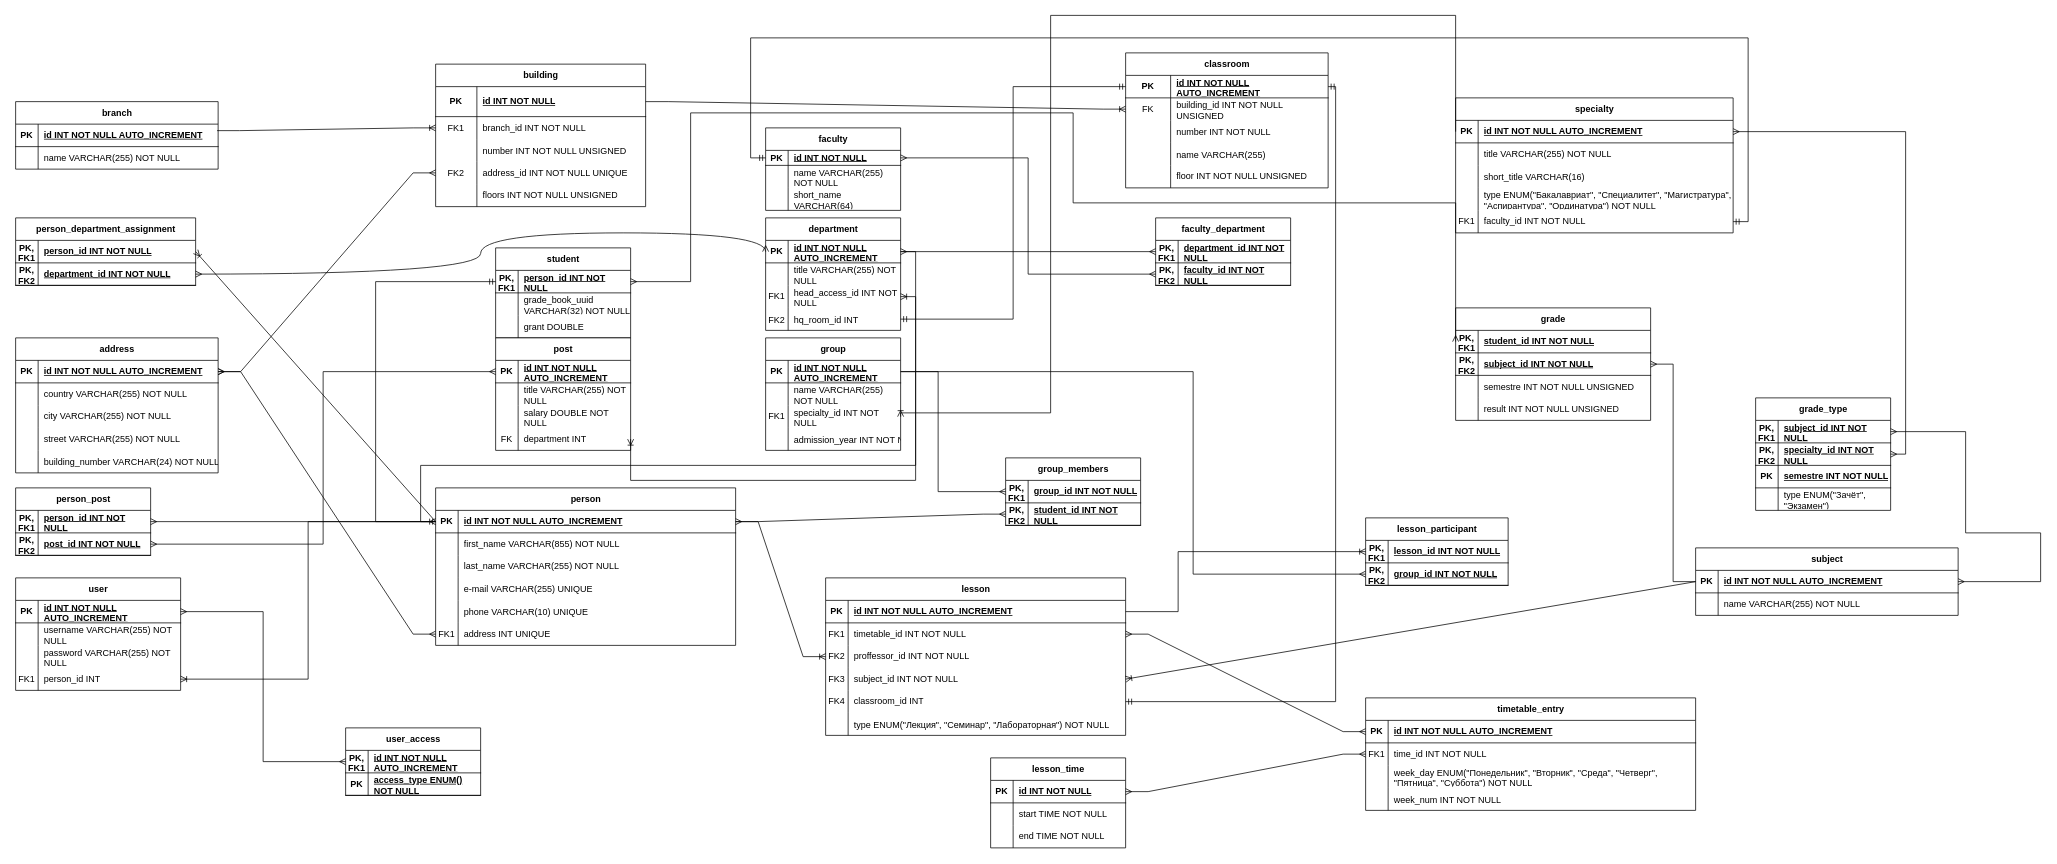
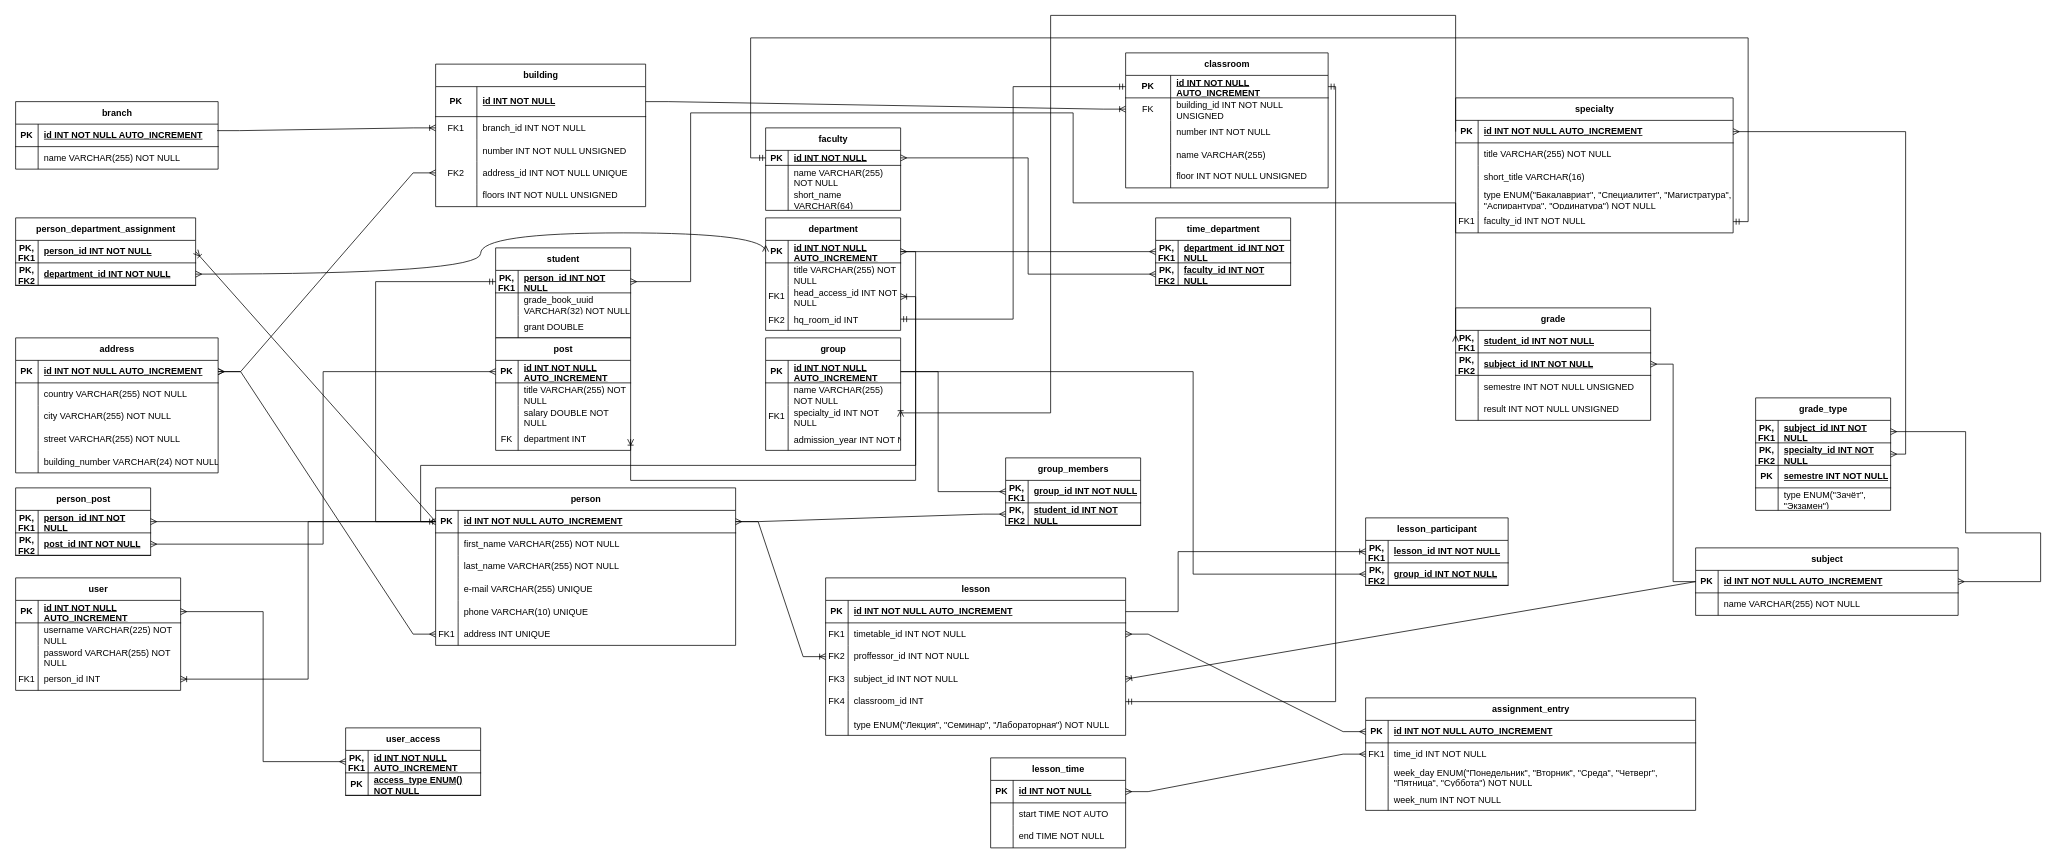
node "faculty_department": label "faculty_department" -> "time_department"
node "first_name VARCHAR(855) NOT NULL": label "first_name VARCHAR(855) NOT NULL" -> "first_name VARCHAR(255) NOT NULL"
node "username VARCHAR(255) NOT NULL": label "username VARCHAR(255) NOT NULL" -> "username VARCHAR(225) NOT NULL"
node "timetable_entry": label "timetable_entry" -> "assignment_entry"
node "start TIME NOT NULL": label "start TIME NOT NULL" -> "start TIME NOT AUTO"
